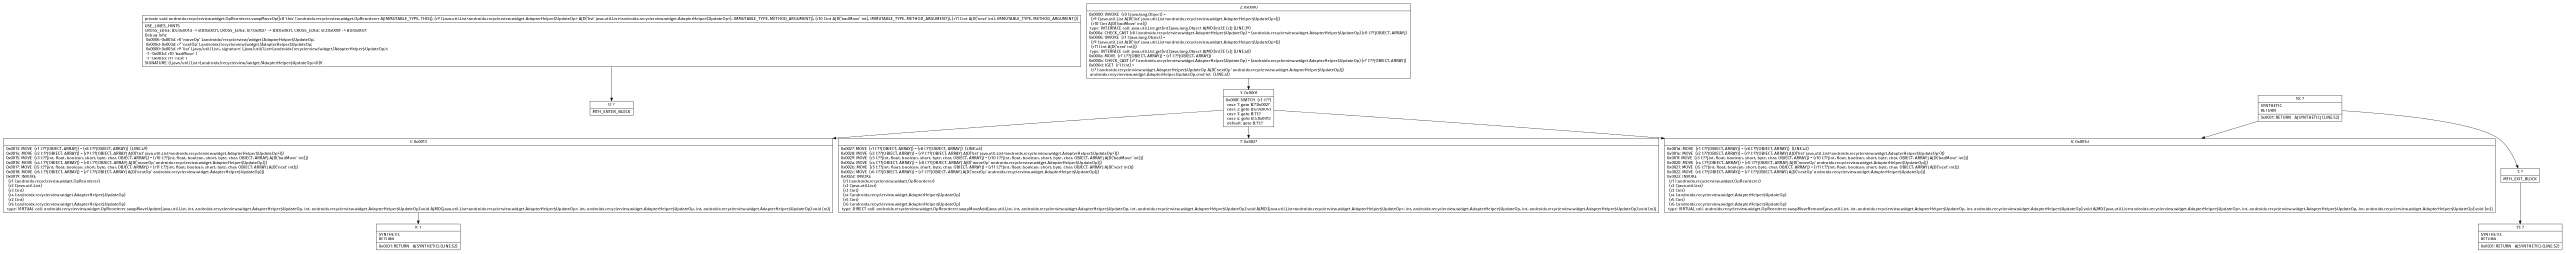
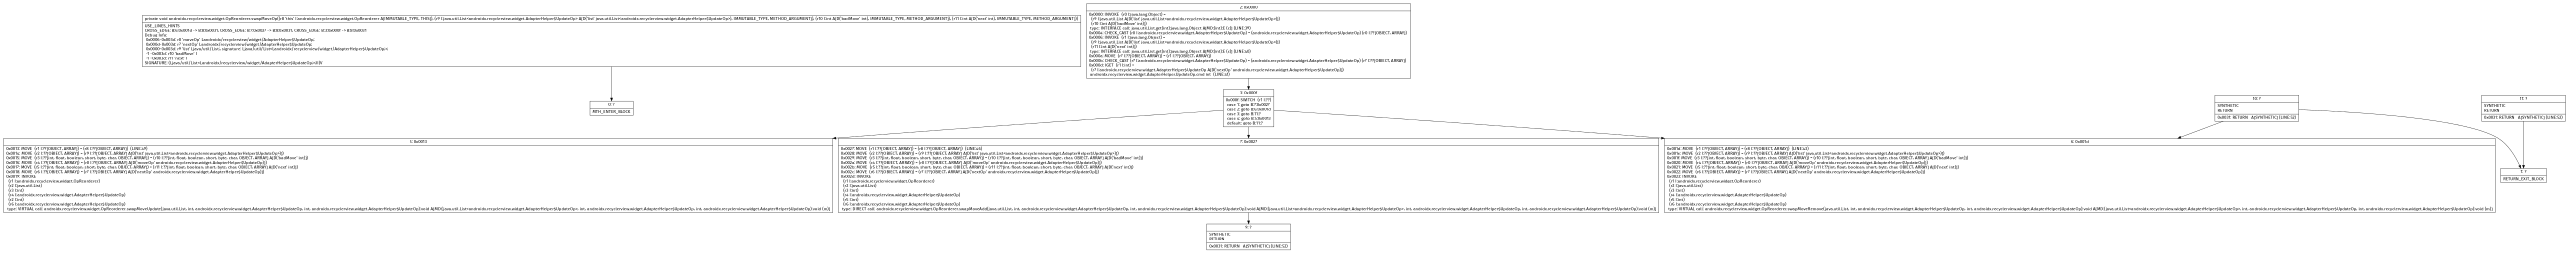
node "1: ?": text "MTH_EXIT_BLOCK" -> "RETURN_EXIT_BLOCK"
edge "1: ?" -> "11: ?": reversed
edge "5: 0x0013" -> "9: ?": now "7: 0x0027" -> "9: ?"
